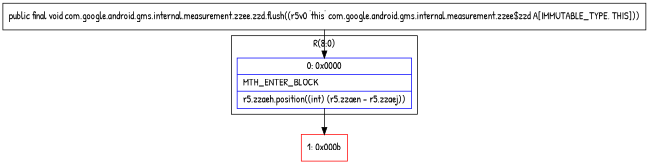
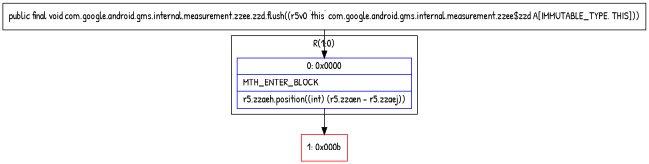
cluster "R(8:0)": label "R(8:0)" -> "R(1:0)"
